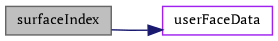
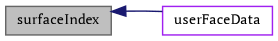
edge "surfaceIndex" -> "userFaceData": reversed
